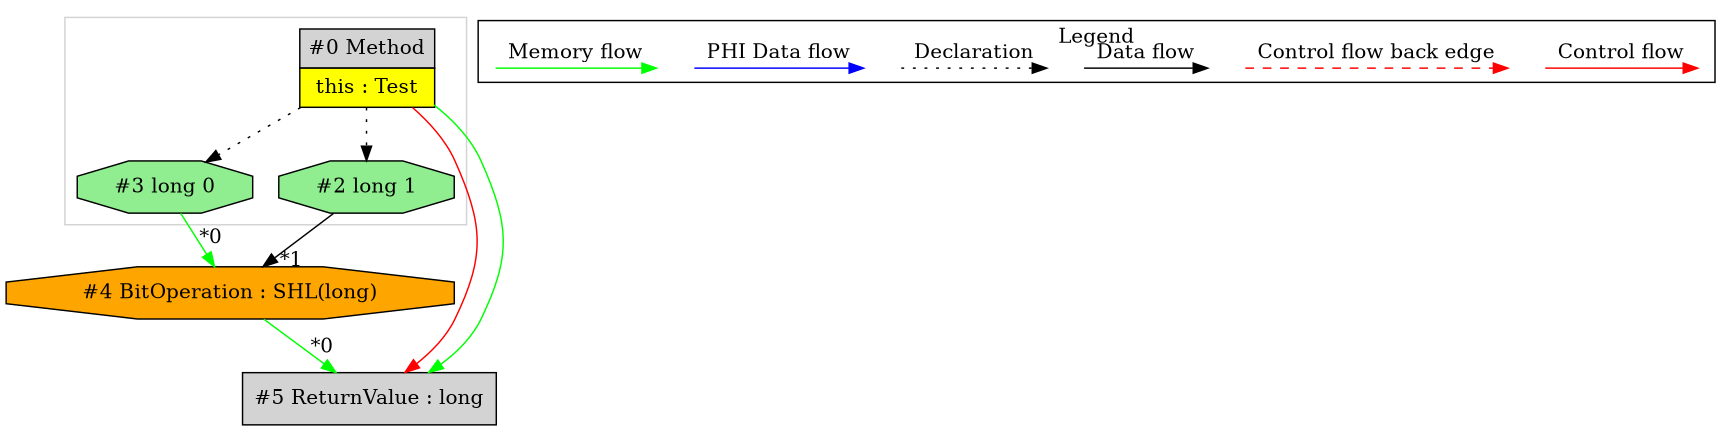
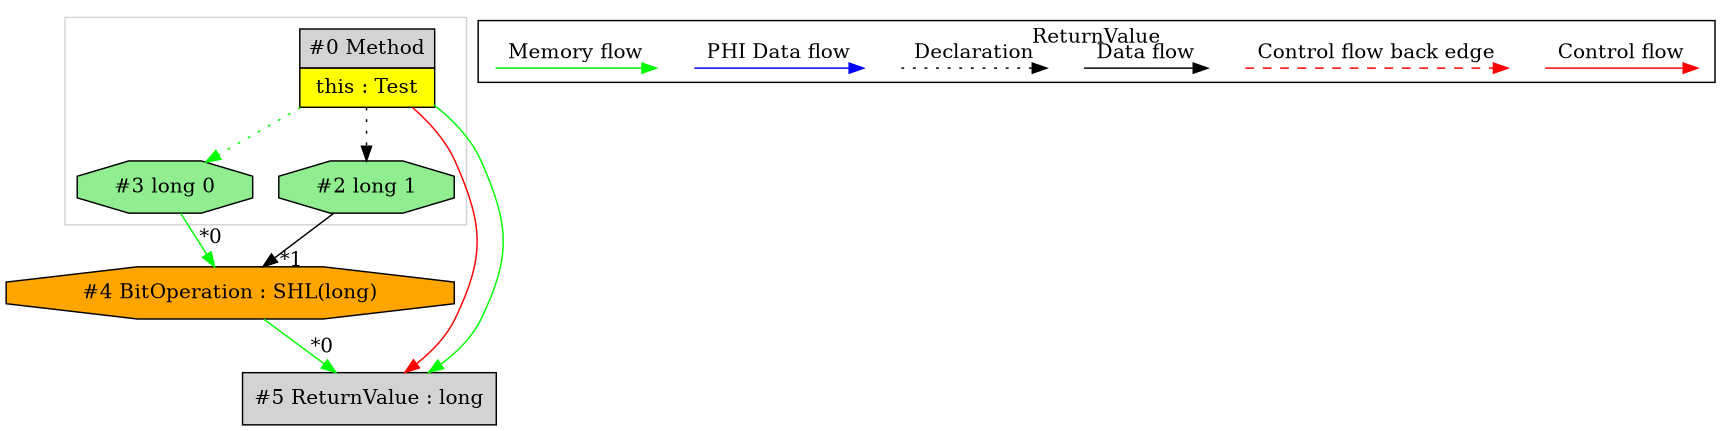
cluster "Legend": label "Legend" -> "ReturnValue"
edge "#0 Method" -> "#3 long 0": color black -> green
